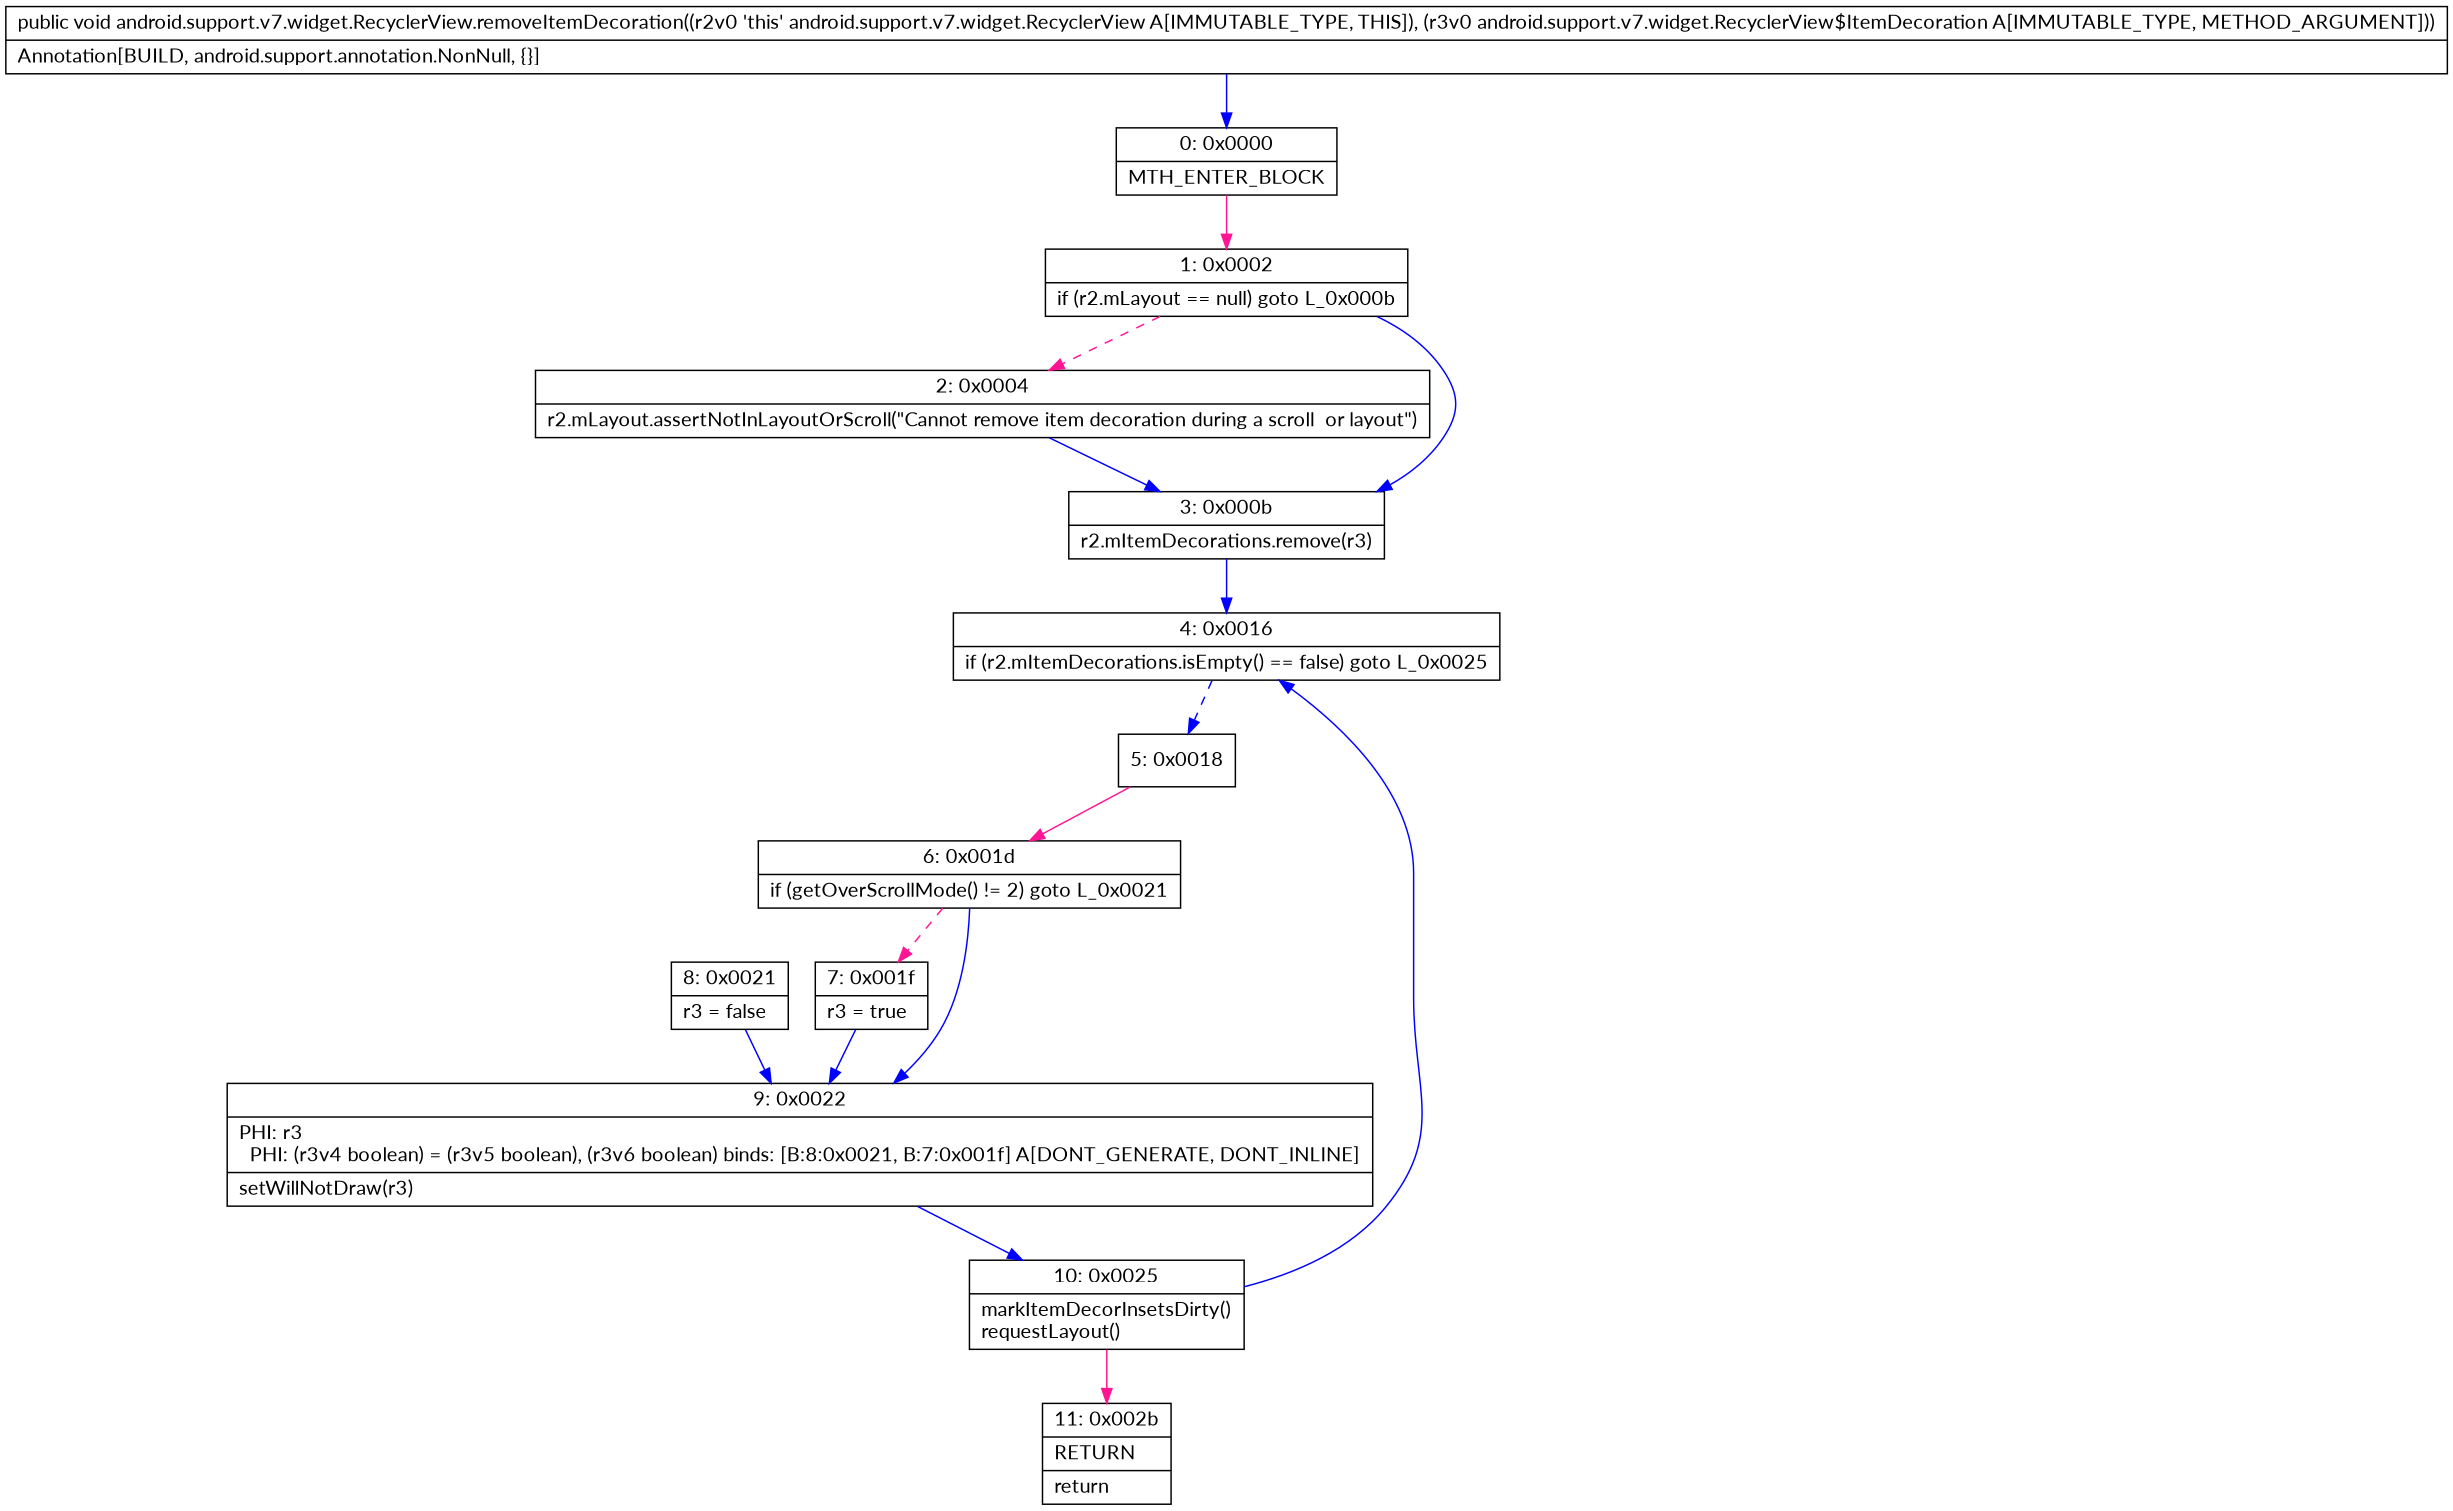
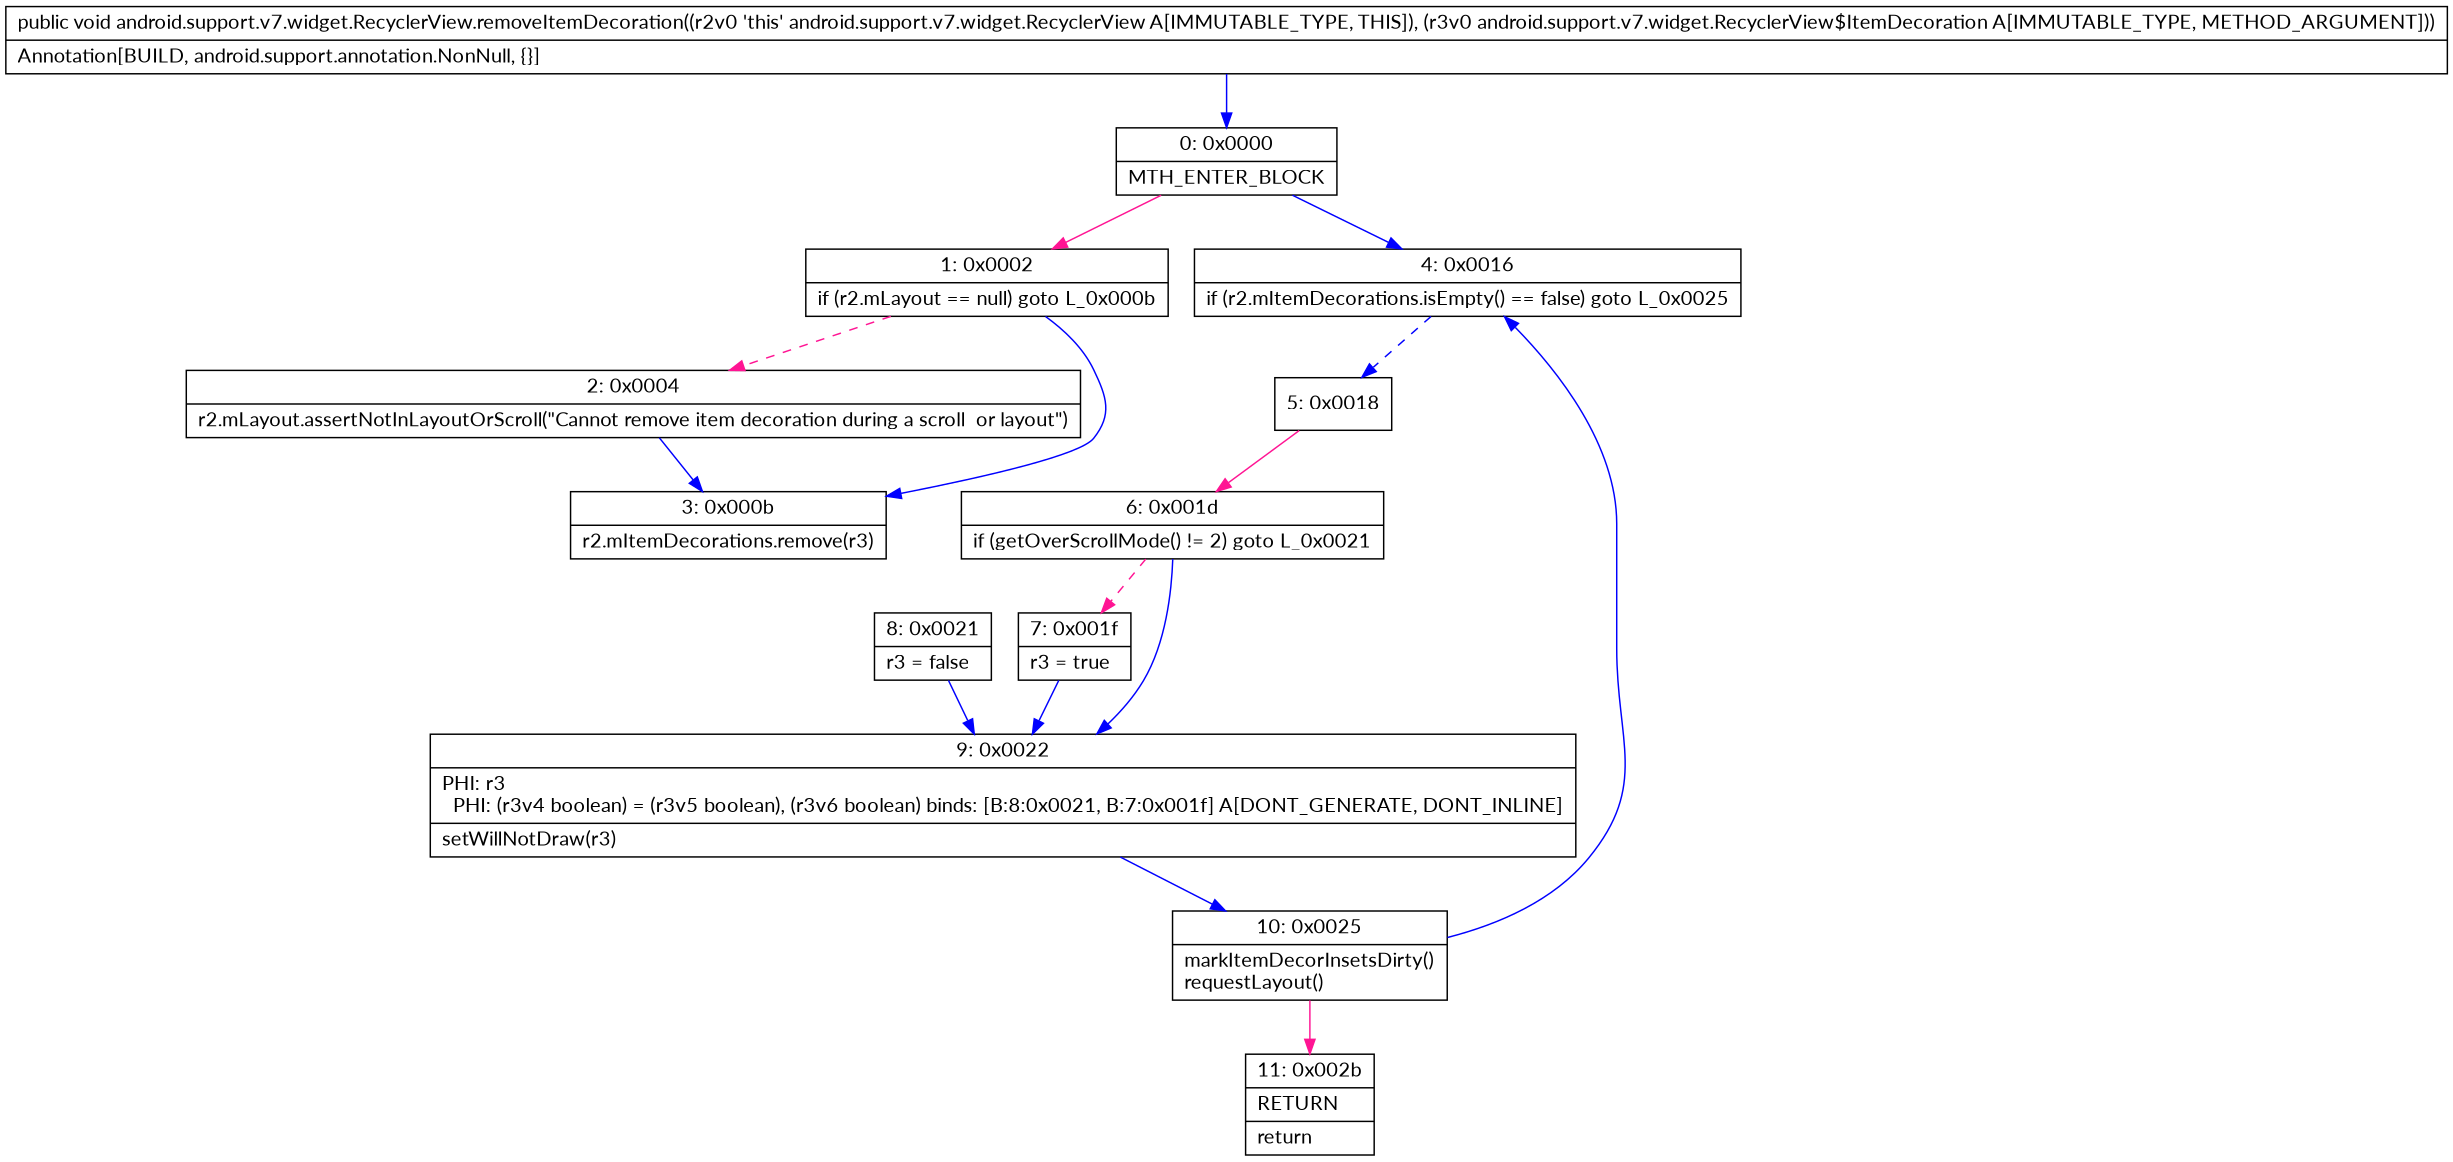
edge "3: 0x000b" -> "4: 0x0016": now "0: 0x0000" -> "4: 0x0016"
